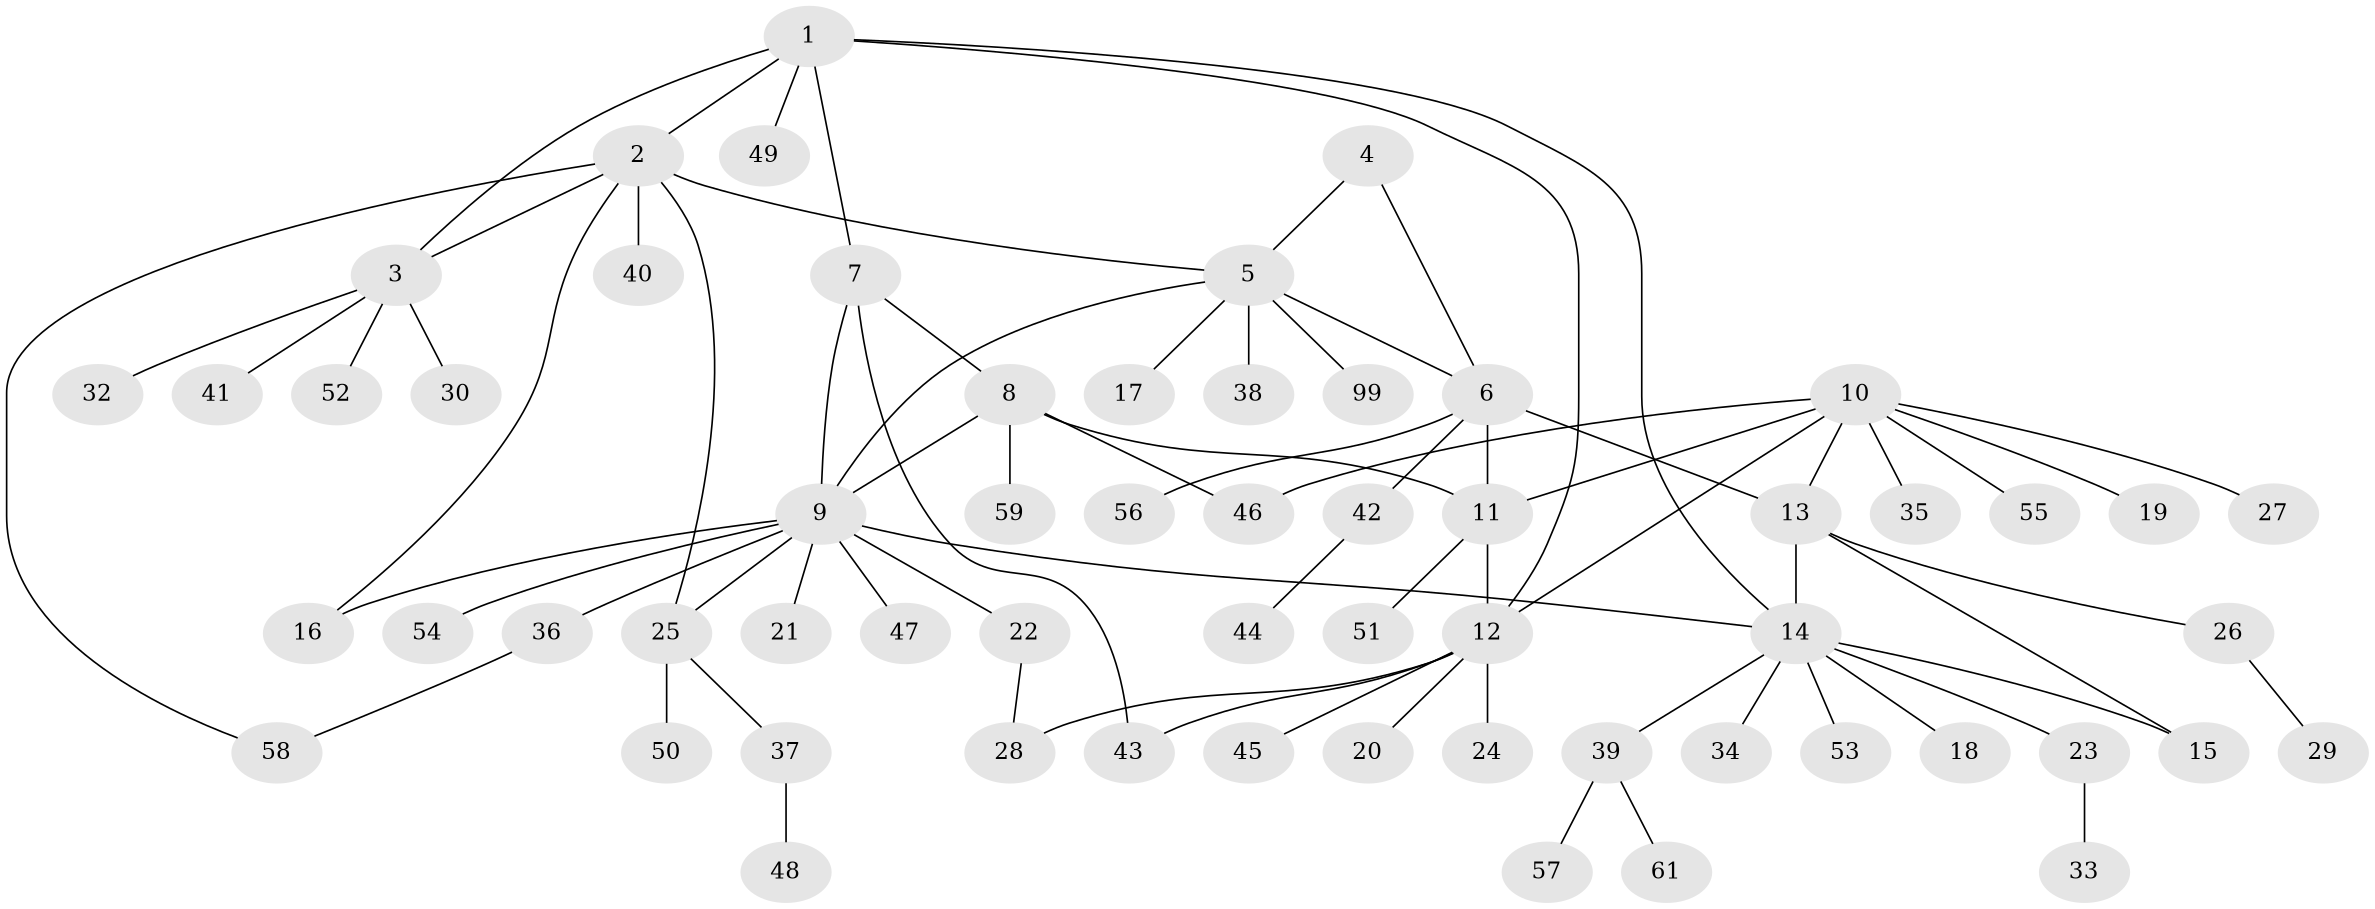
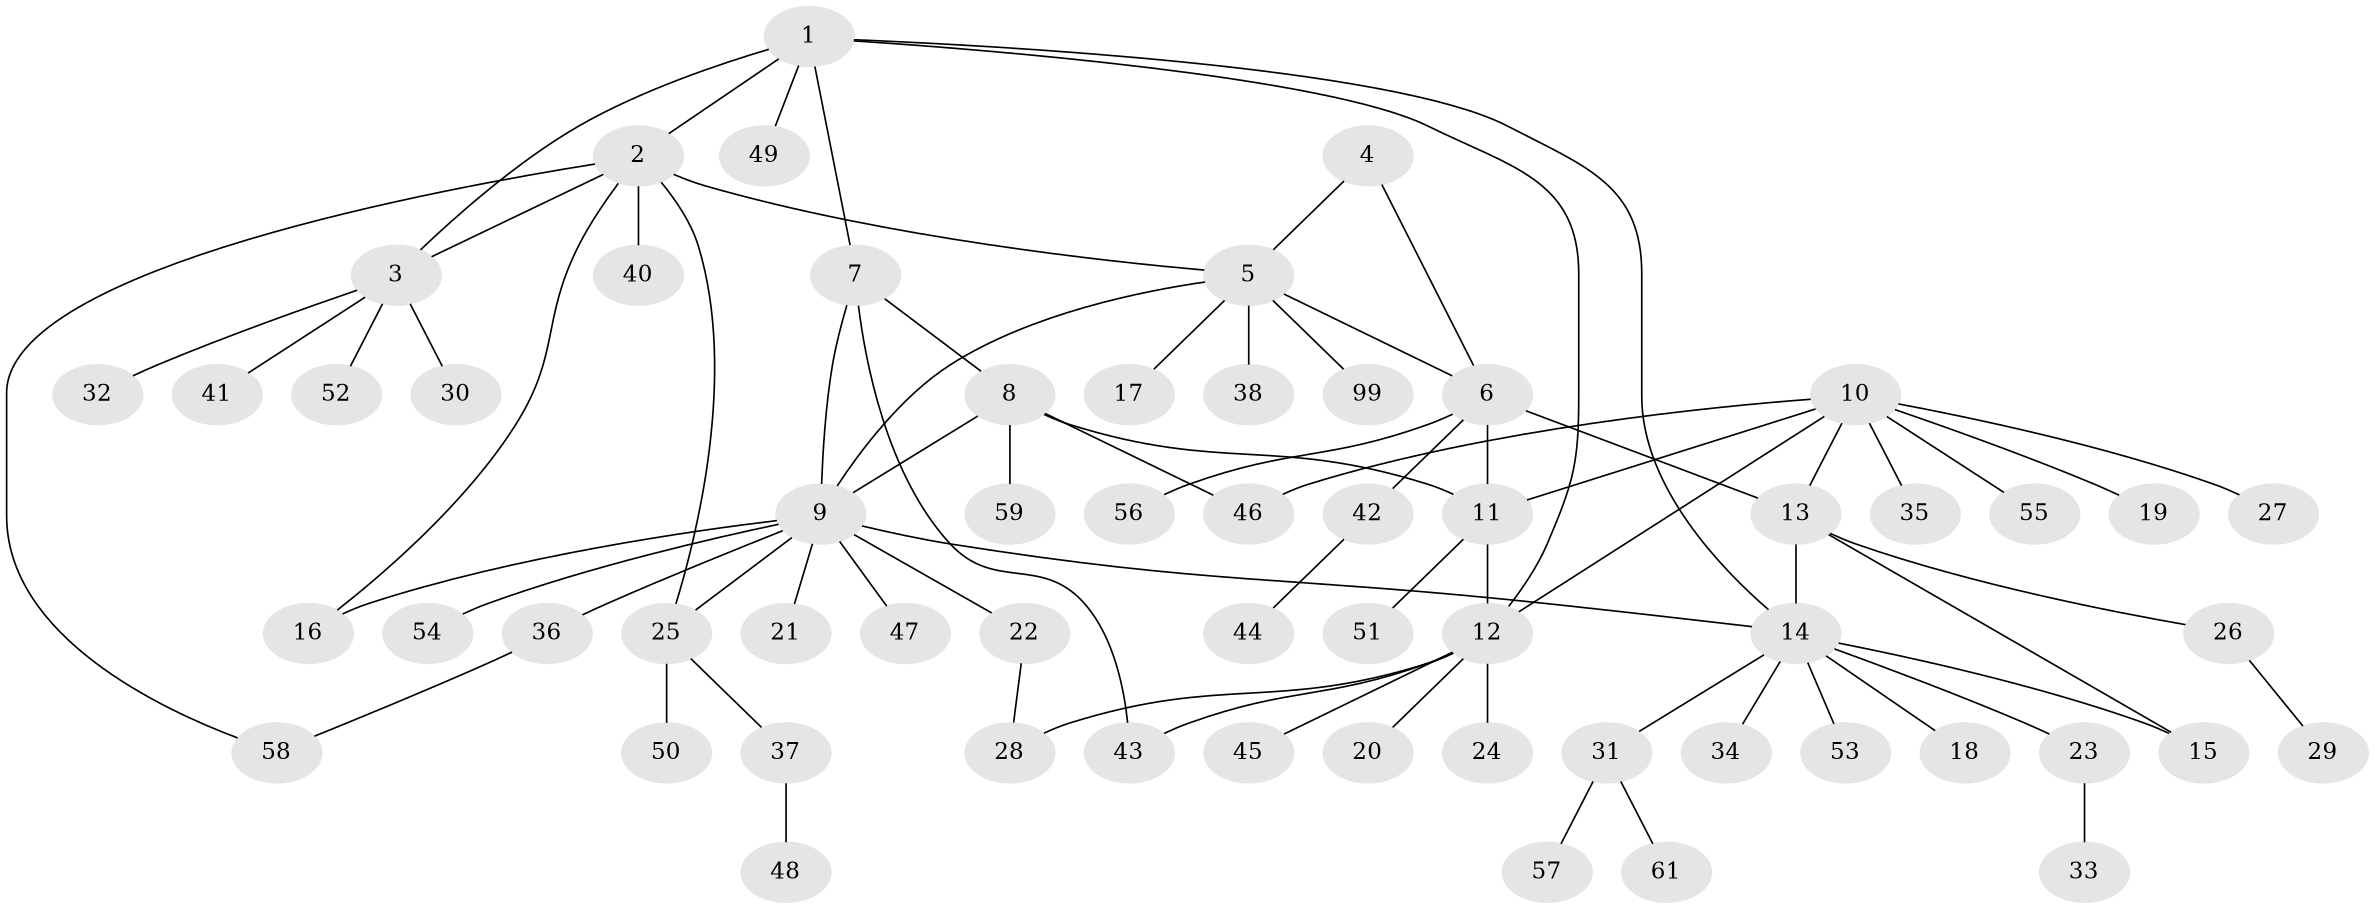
node "39": label "39" -> "31"
